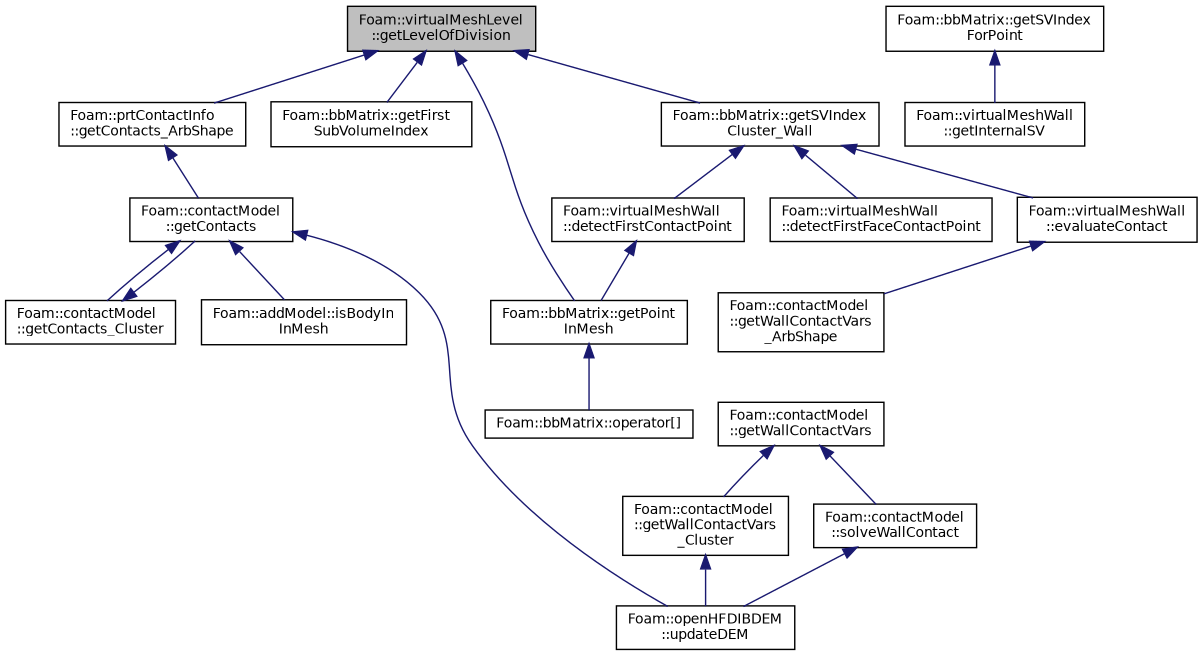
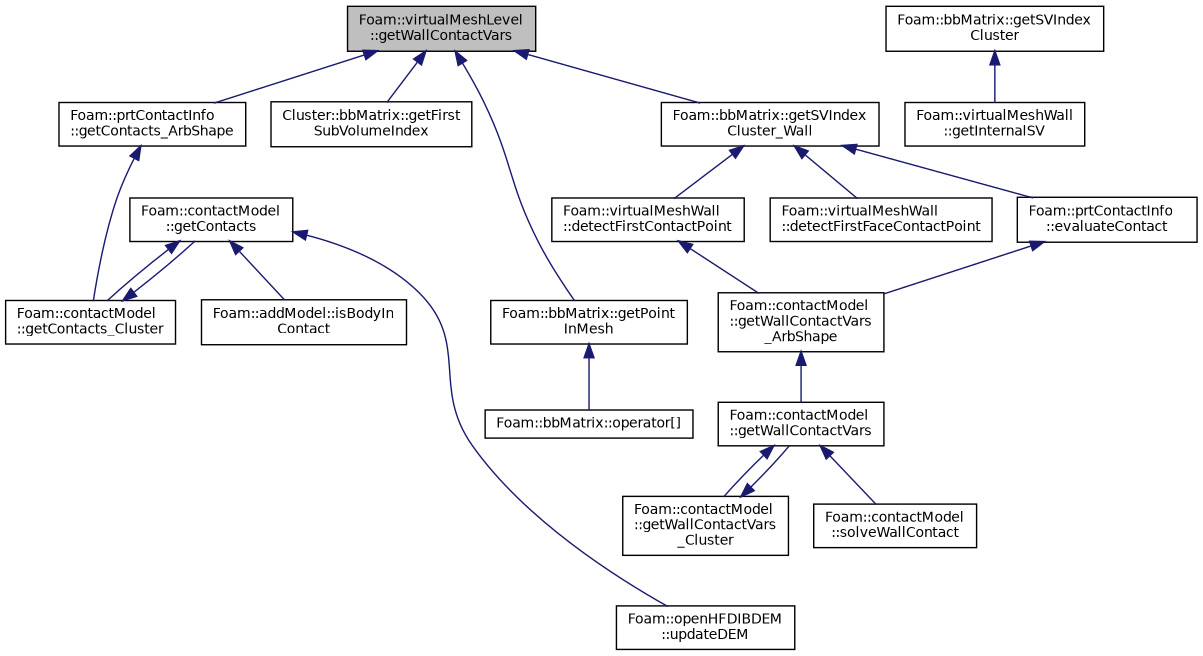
node "Foam::virtualMeshLevel ::getLevelOfDivision": label "Foam::virtualMeshLevel ::getLevelOfDivision" -> "Foam::virtualMeshLevel ::getWallContactVars"
node "Foam::bbMatrix::getSVIndex ForPoint": label "Foam::bbMatrix::getSVIndex ForPoint" -> "Foam::bbMatrix::getSVIndex Cluster"
node "Foam::bbMatrix::getFirst SubVolumeIndex": label "Foam::bbMatrix::getFirst SubVolumeIndex" -> "Cluster::bbMatrix::getFirst SubVolumeIndex"
edge "Foam::contactModel ::getContacts" -> "Foam::prtContactInfo ::getContacts_ArbShape": now "Foam::contactModel ::getContacts_Cluster" -> "Foam::prtContactInfo ::getContacts_ArbShape"
node "Foam::virtualMeshWall ::evaluateContact": label "Foam::virtualMeshWall ::evaluateContact" -> "Foam::prtContactInfo ::evaluateContact"
edge "Foam::bbMatrix::getPoint InMesh" -> "Foam::virtualMeshWall ::detectFirstContactPoint": now "Foam::contactModel ::getWallContactVars _ArbShape" -> "Foam::virtualMeshWall ::detectFirstContactPoint"
node "Foam::addModel::isBodyIn InMesh": label "Foam::addModel::isBodyIn InMesh" -> "Foam::addModel::isBodyIn Contact"
edge "Foam::contactModel ::getWallContactVars" -> "Foam::contactModel ::getWallContactVars _ArbShape": added
edge "Foam::openHFDIBDEM ::updateDEM" -> "Foam::contactModel ::solveWallContact": removed
edge "Foam::openHFDIBDEM ::updateDEM" -> "Foam::contactModel ::getWallContactVars _Cluster": now "Foam::contactModel ::getWallContactVars" -> "Foam::contactModel ::getWallContactVars _Cluster"
